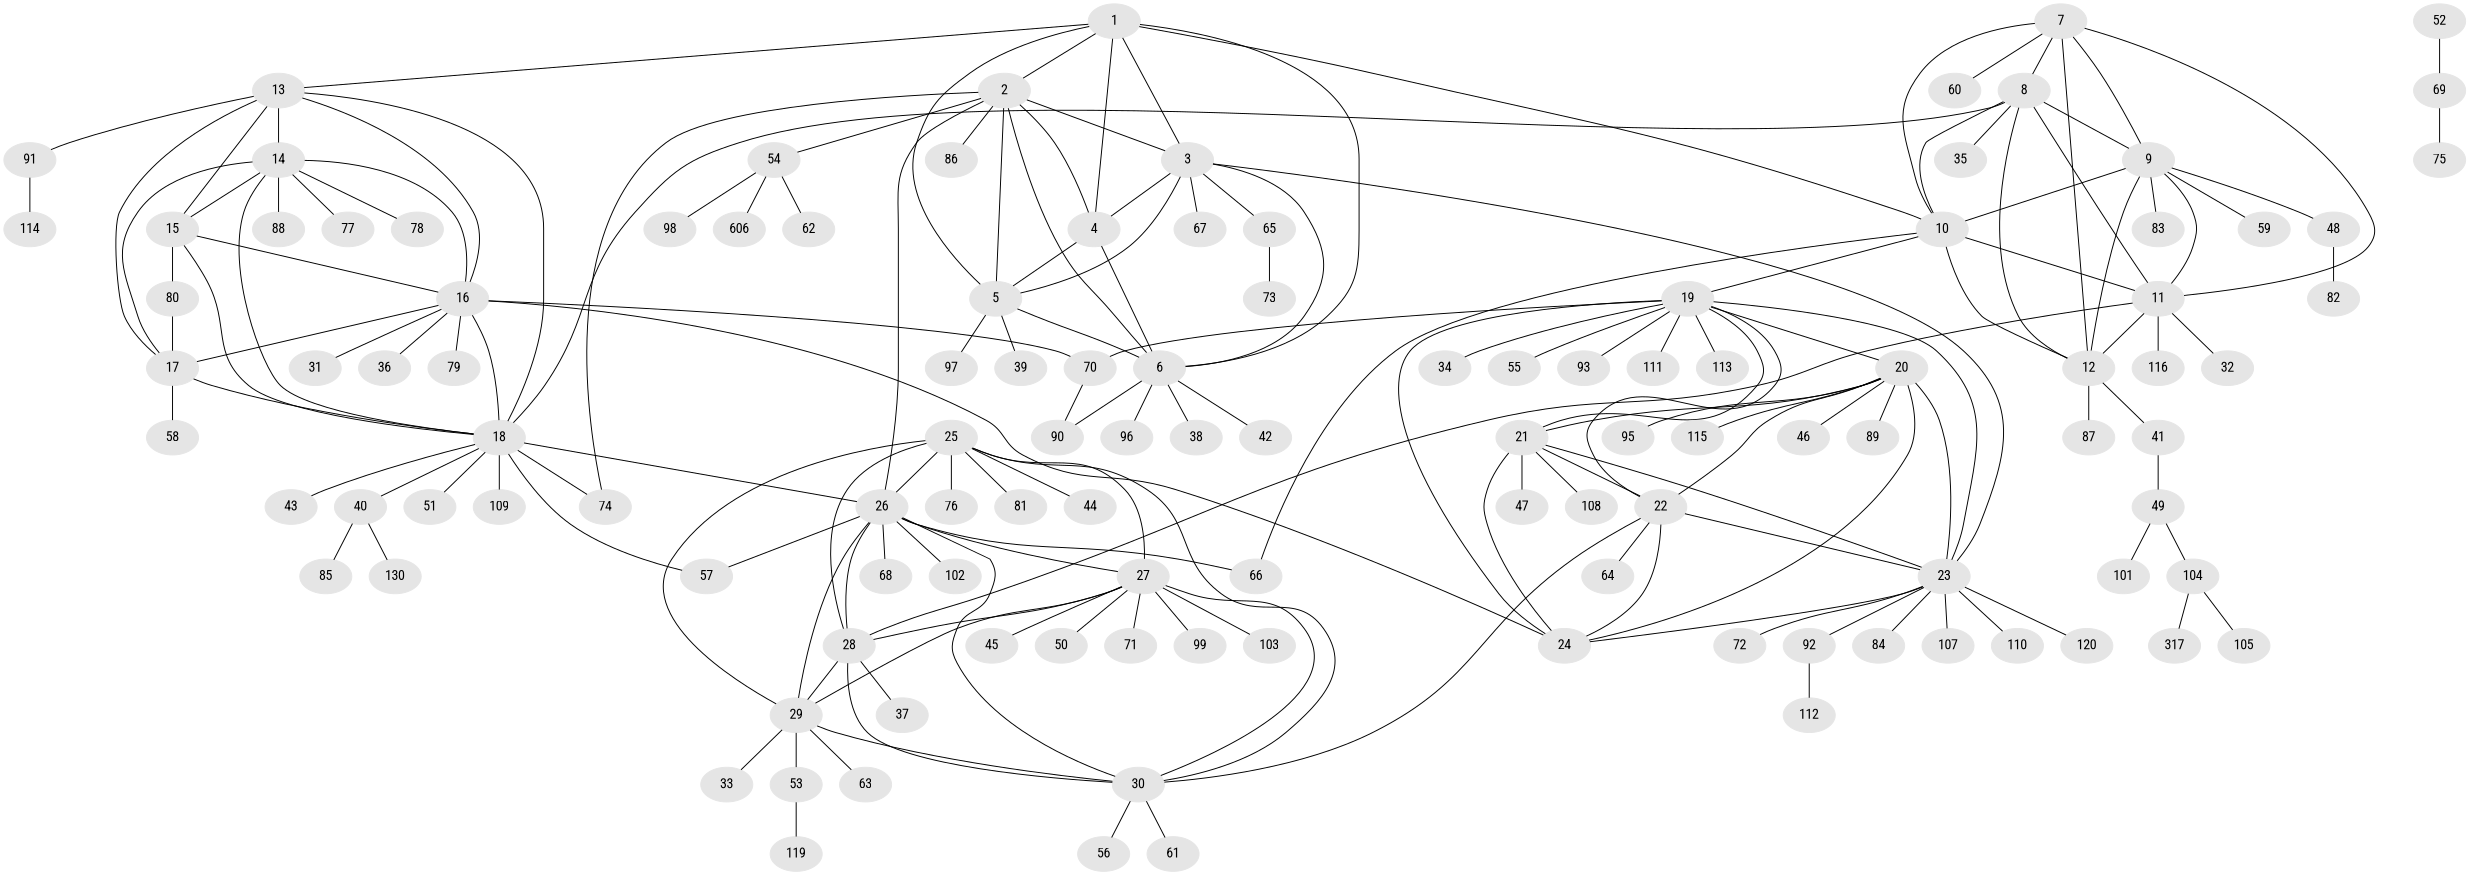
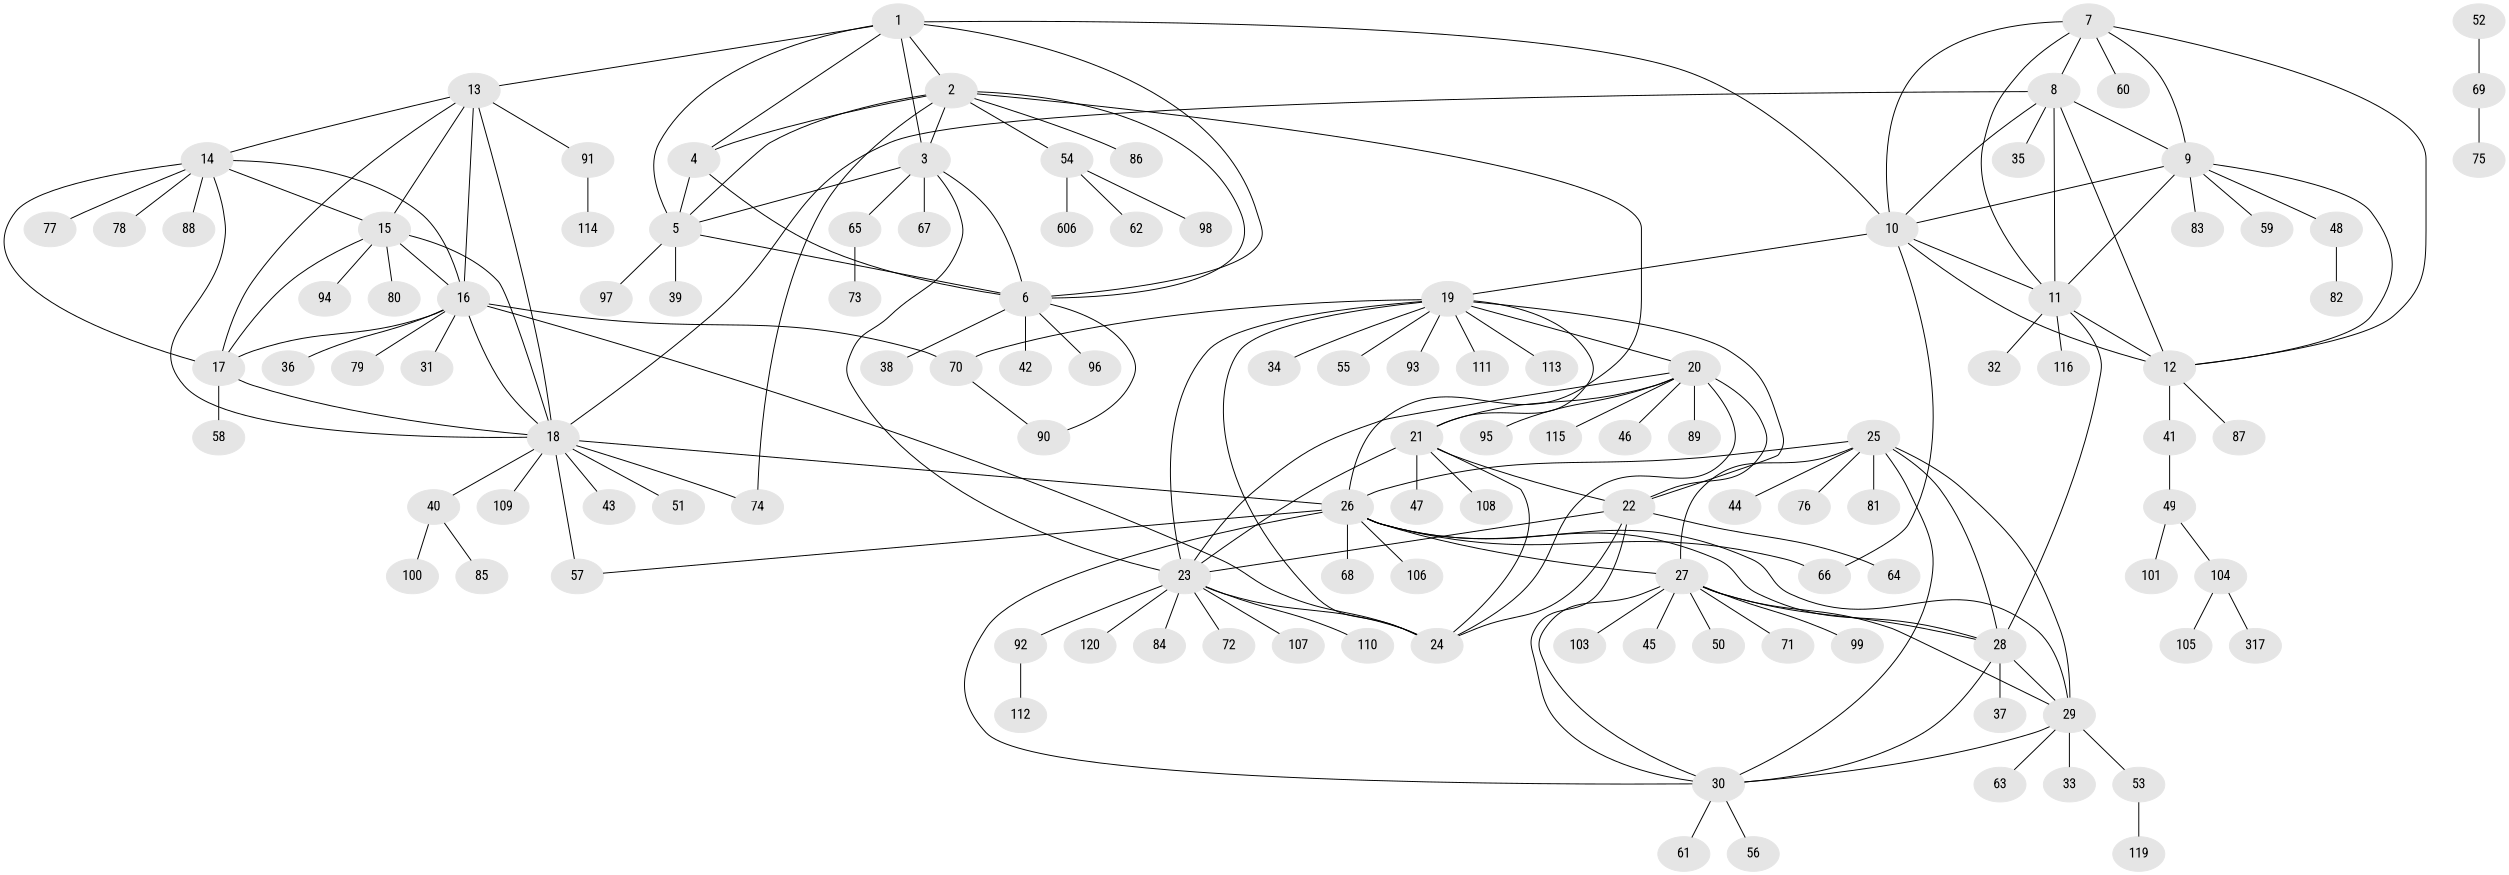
edge "3" -- "4": removed
node "94": added
edge "80" -- "17": now "15" -- "17"
node "130": label "130" -> "100"
node "102": label "102" -> "106"
